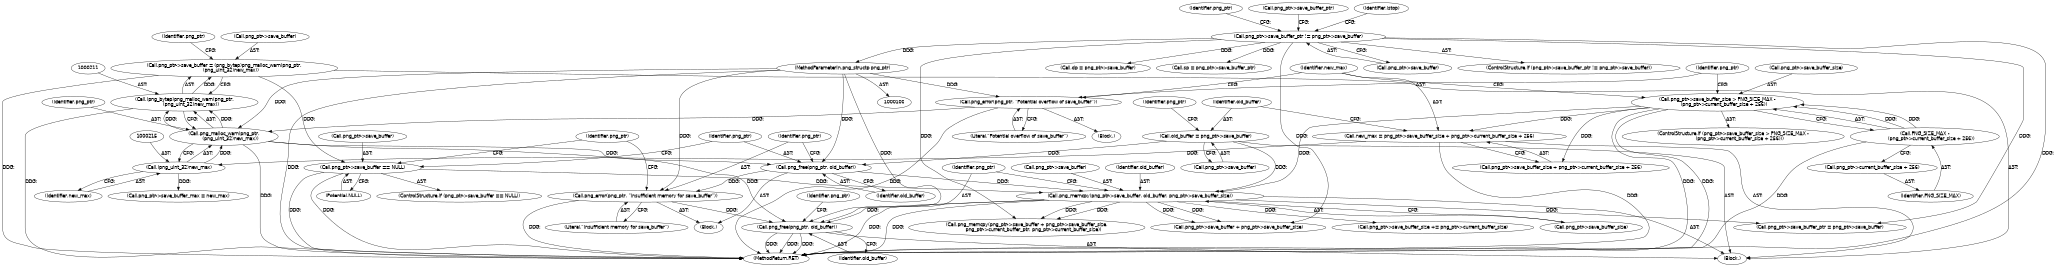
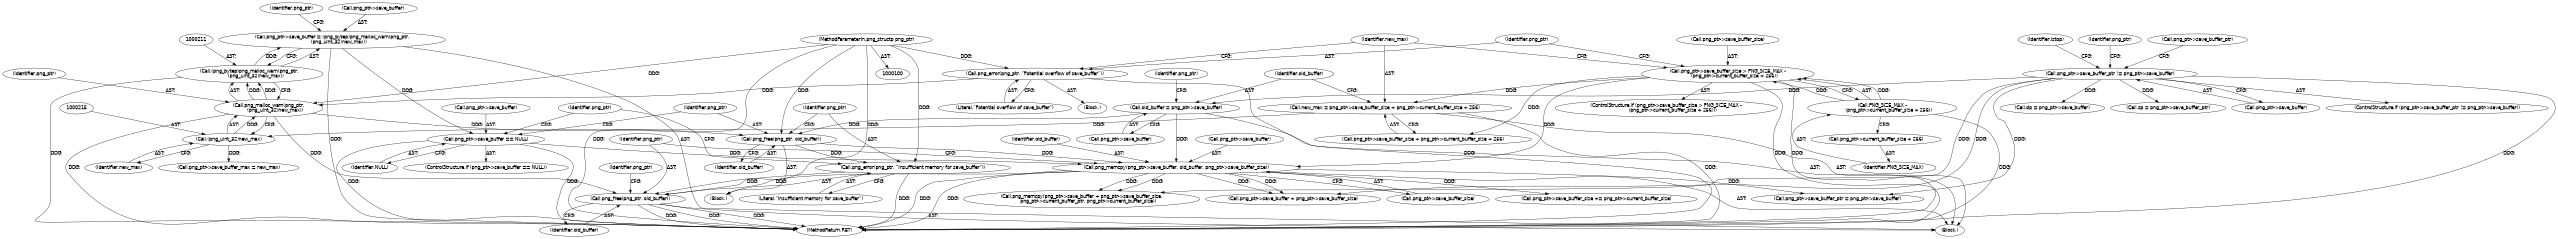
edge "(Call,png_ptr->save_buffer_ptr != png_ptr->save_buffer)" -> "(MethodParameterIn,png_structp png_ptr)": now "(Call,png_ptr->save_buffer_ptr != png_ptr->save_buffer)" -> "(Call,old_buffer = png_ptr->save_buffer)"
node "(Potential,NULL)": label "(Potential,NULL)" -> "(Identifier,NULL)"
